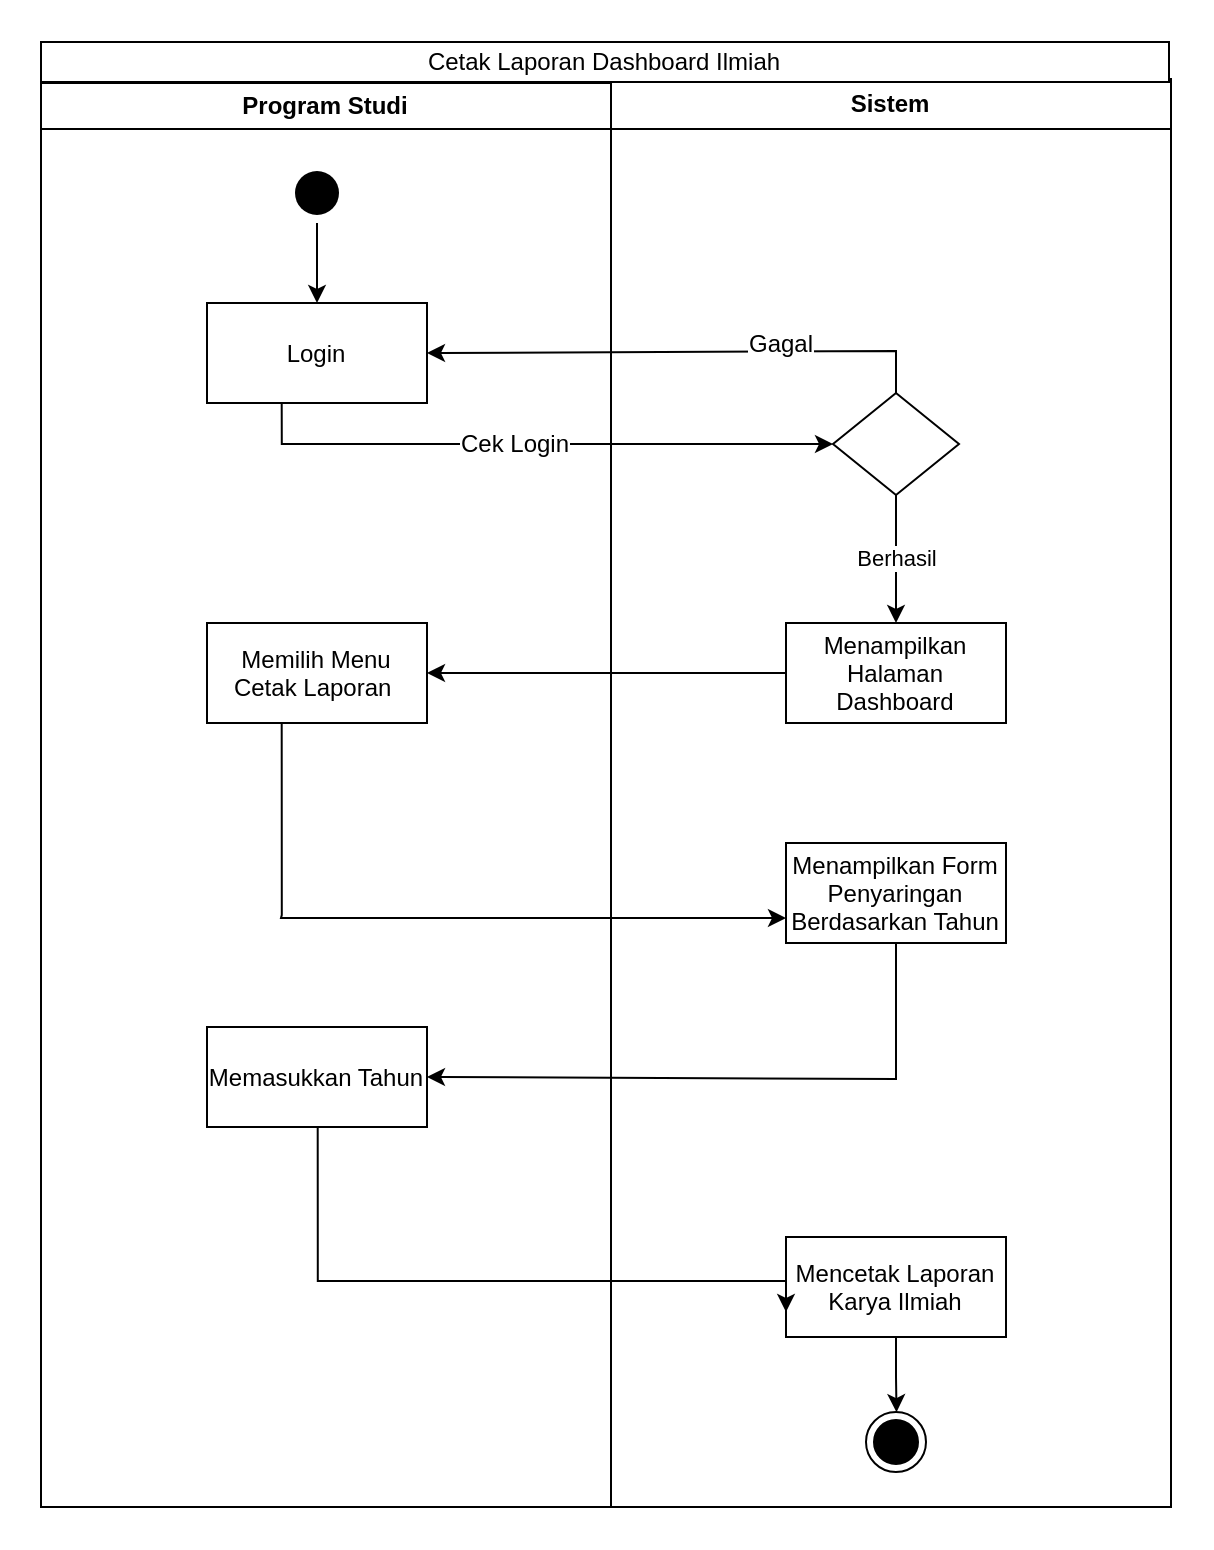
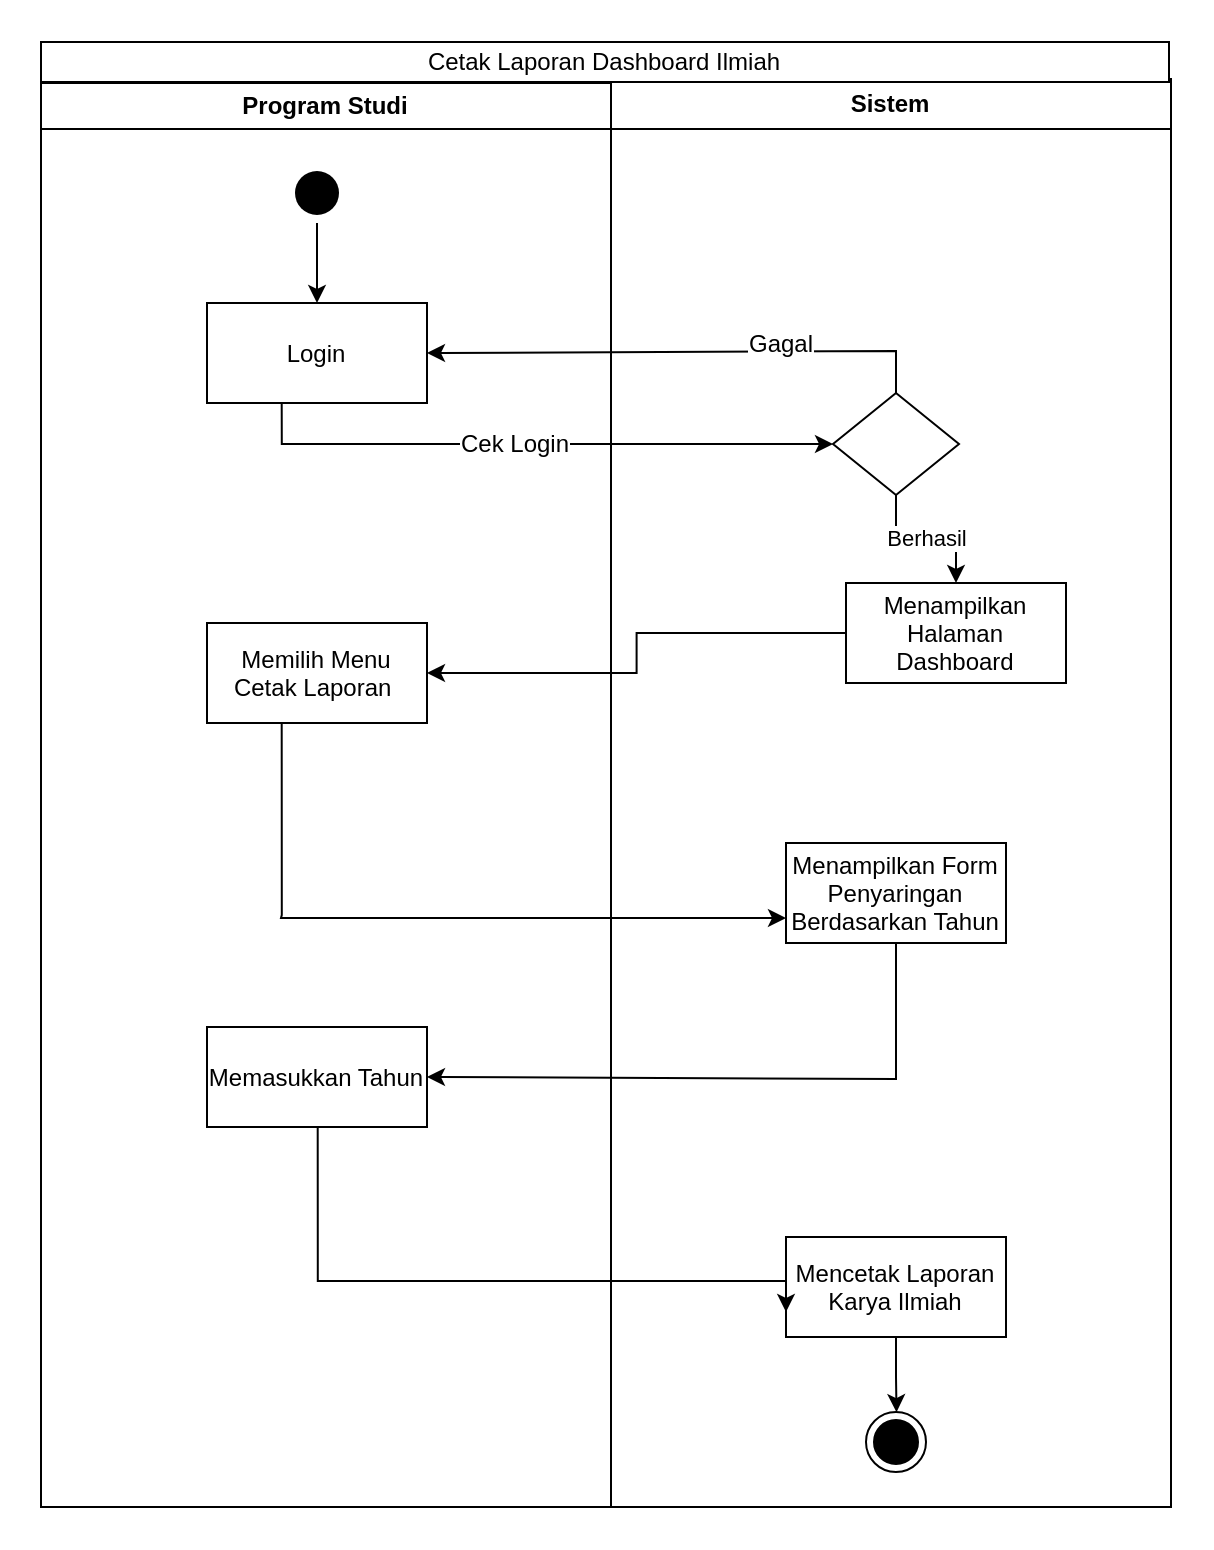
node "Menampilkan Halaman Dashboard": moved (896, 673) -> (956, 633)
